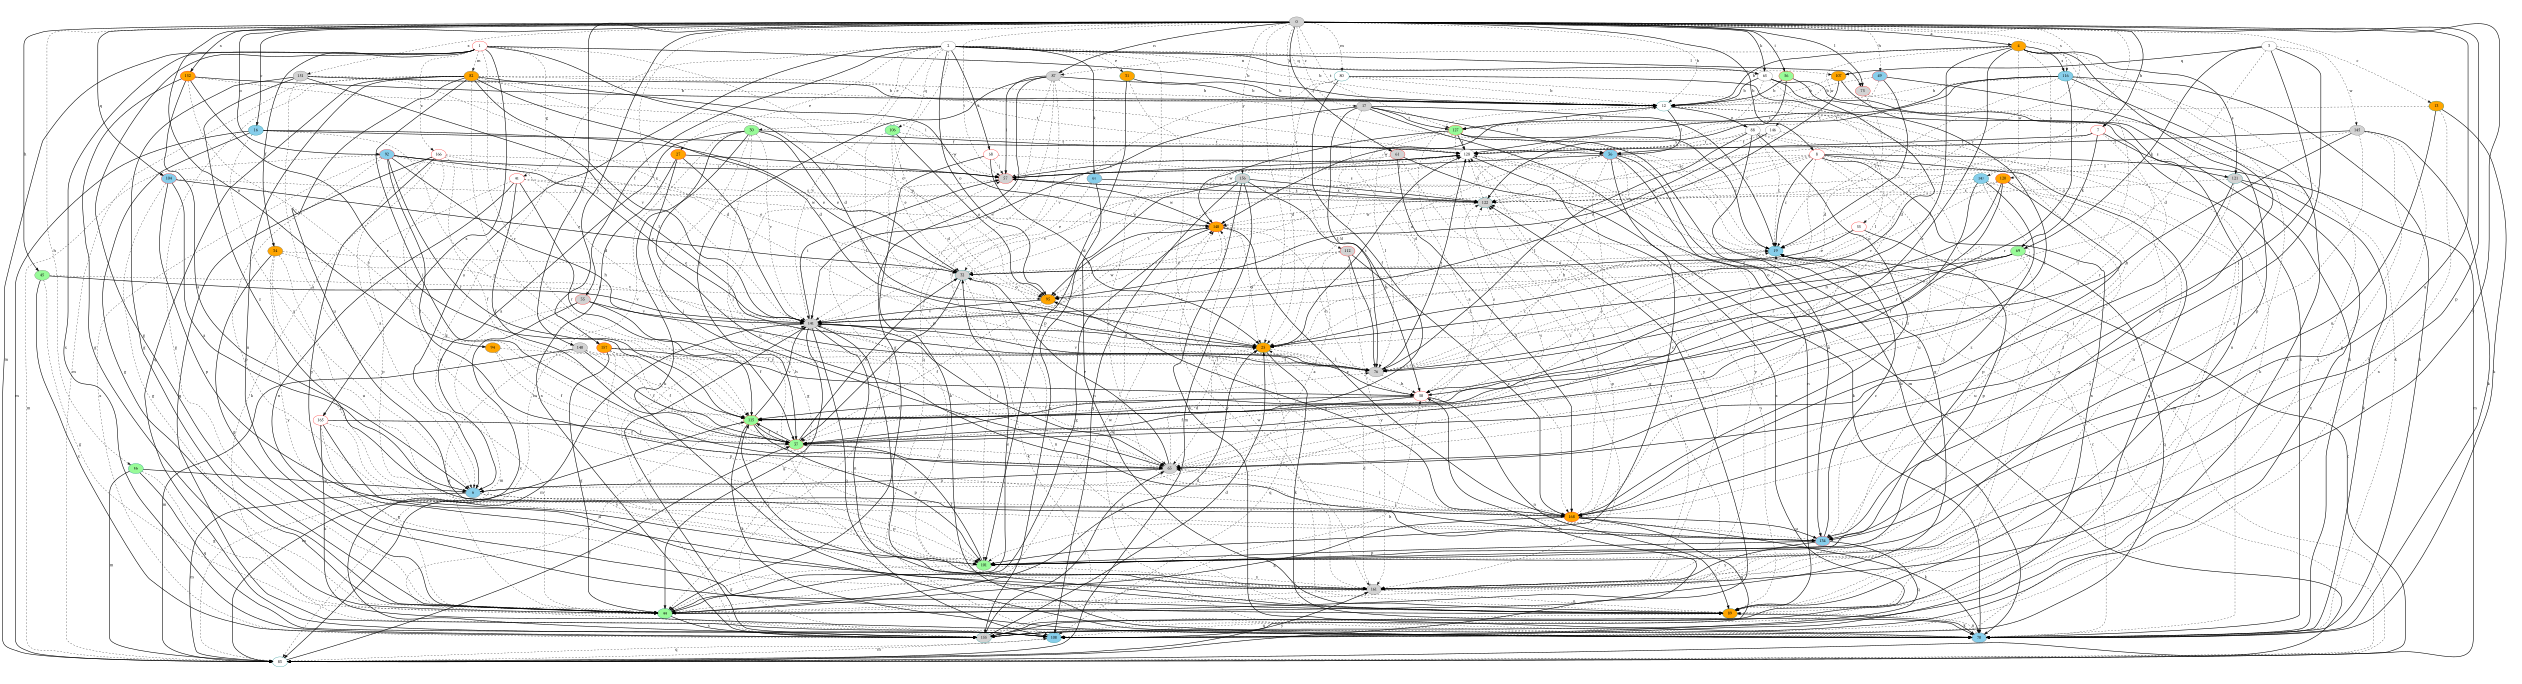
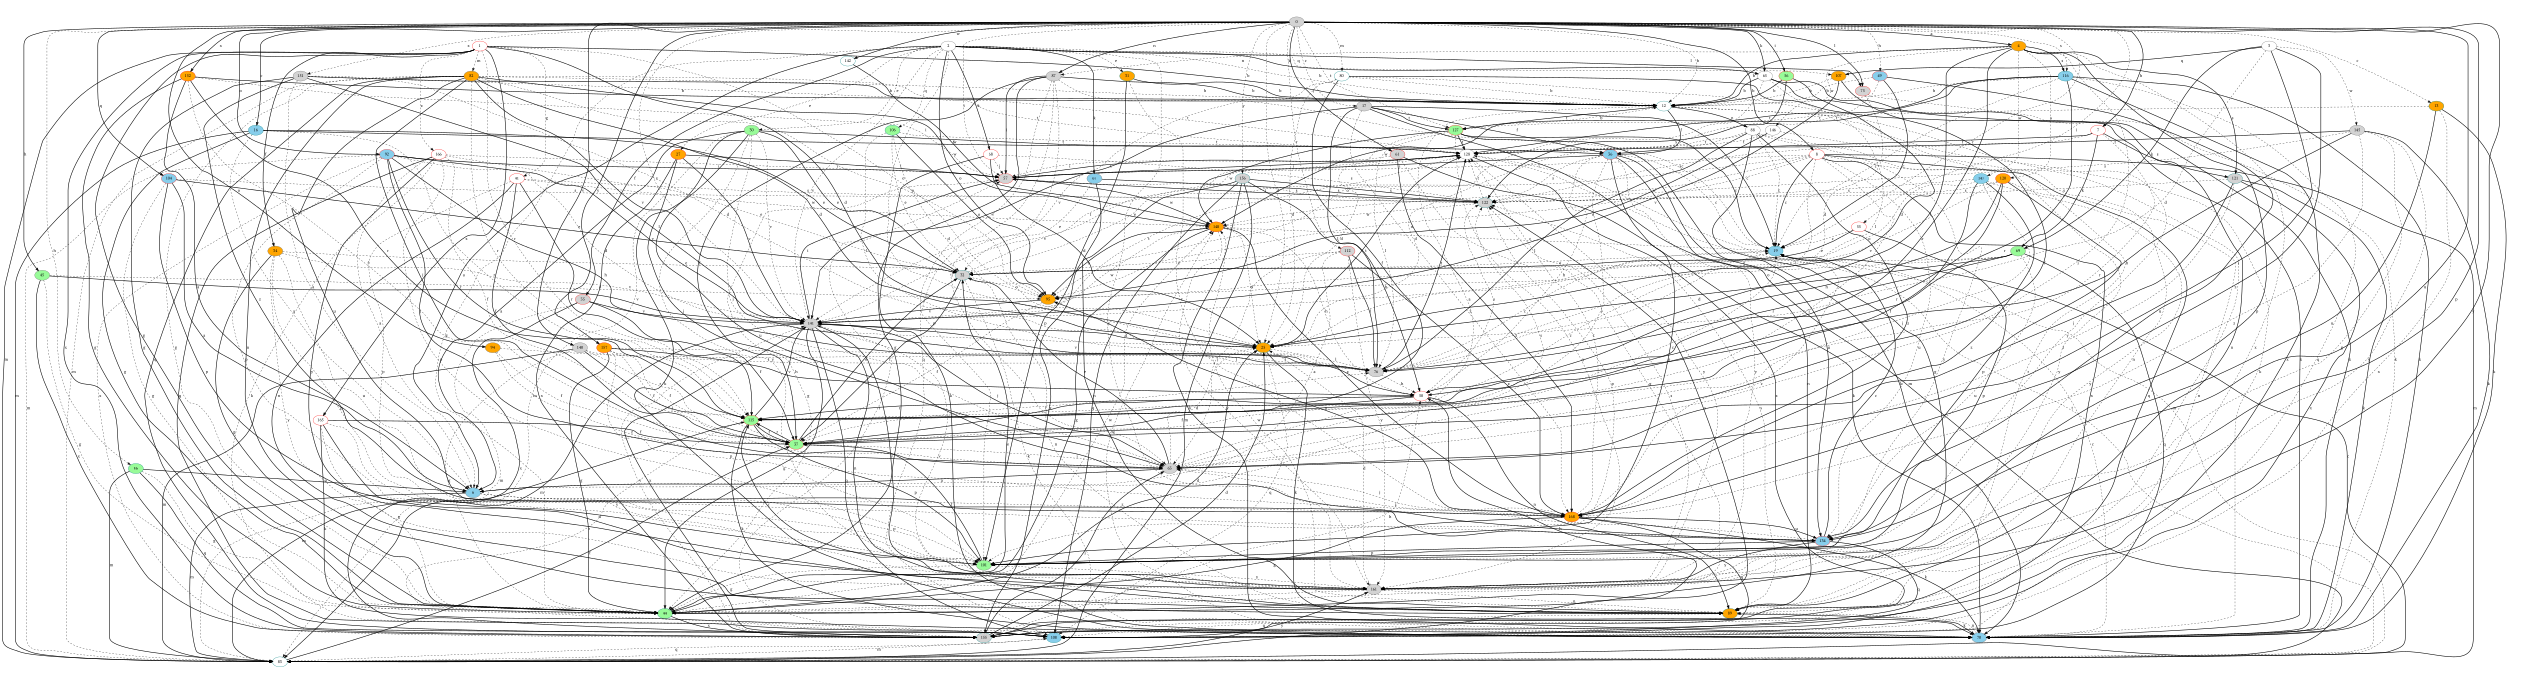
node "142": added
